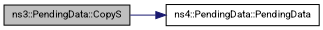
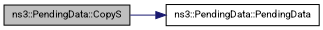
node "ns4::PendingData::PendingData": label "ns4::PendingData::PendingData" -> "ns3::PendingData::PendingData"
